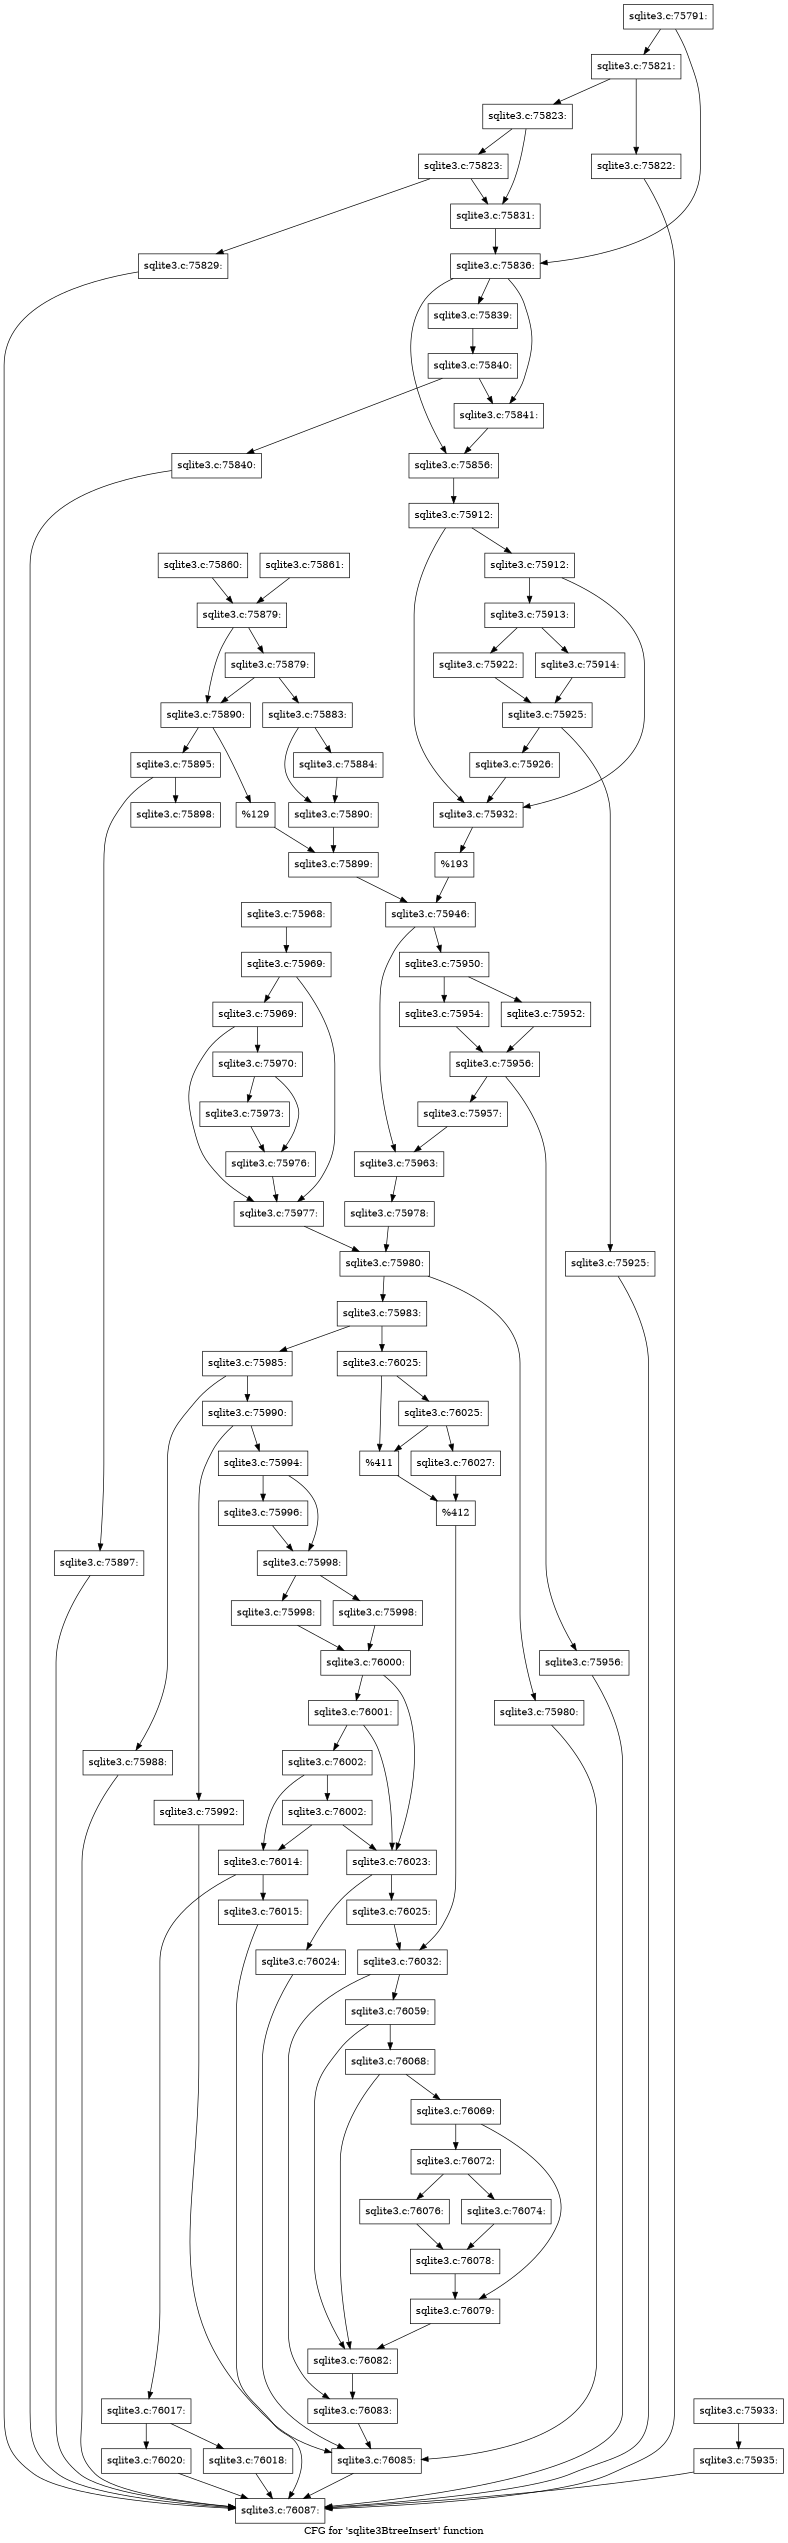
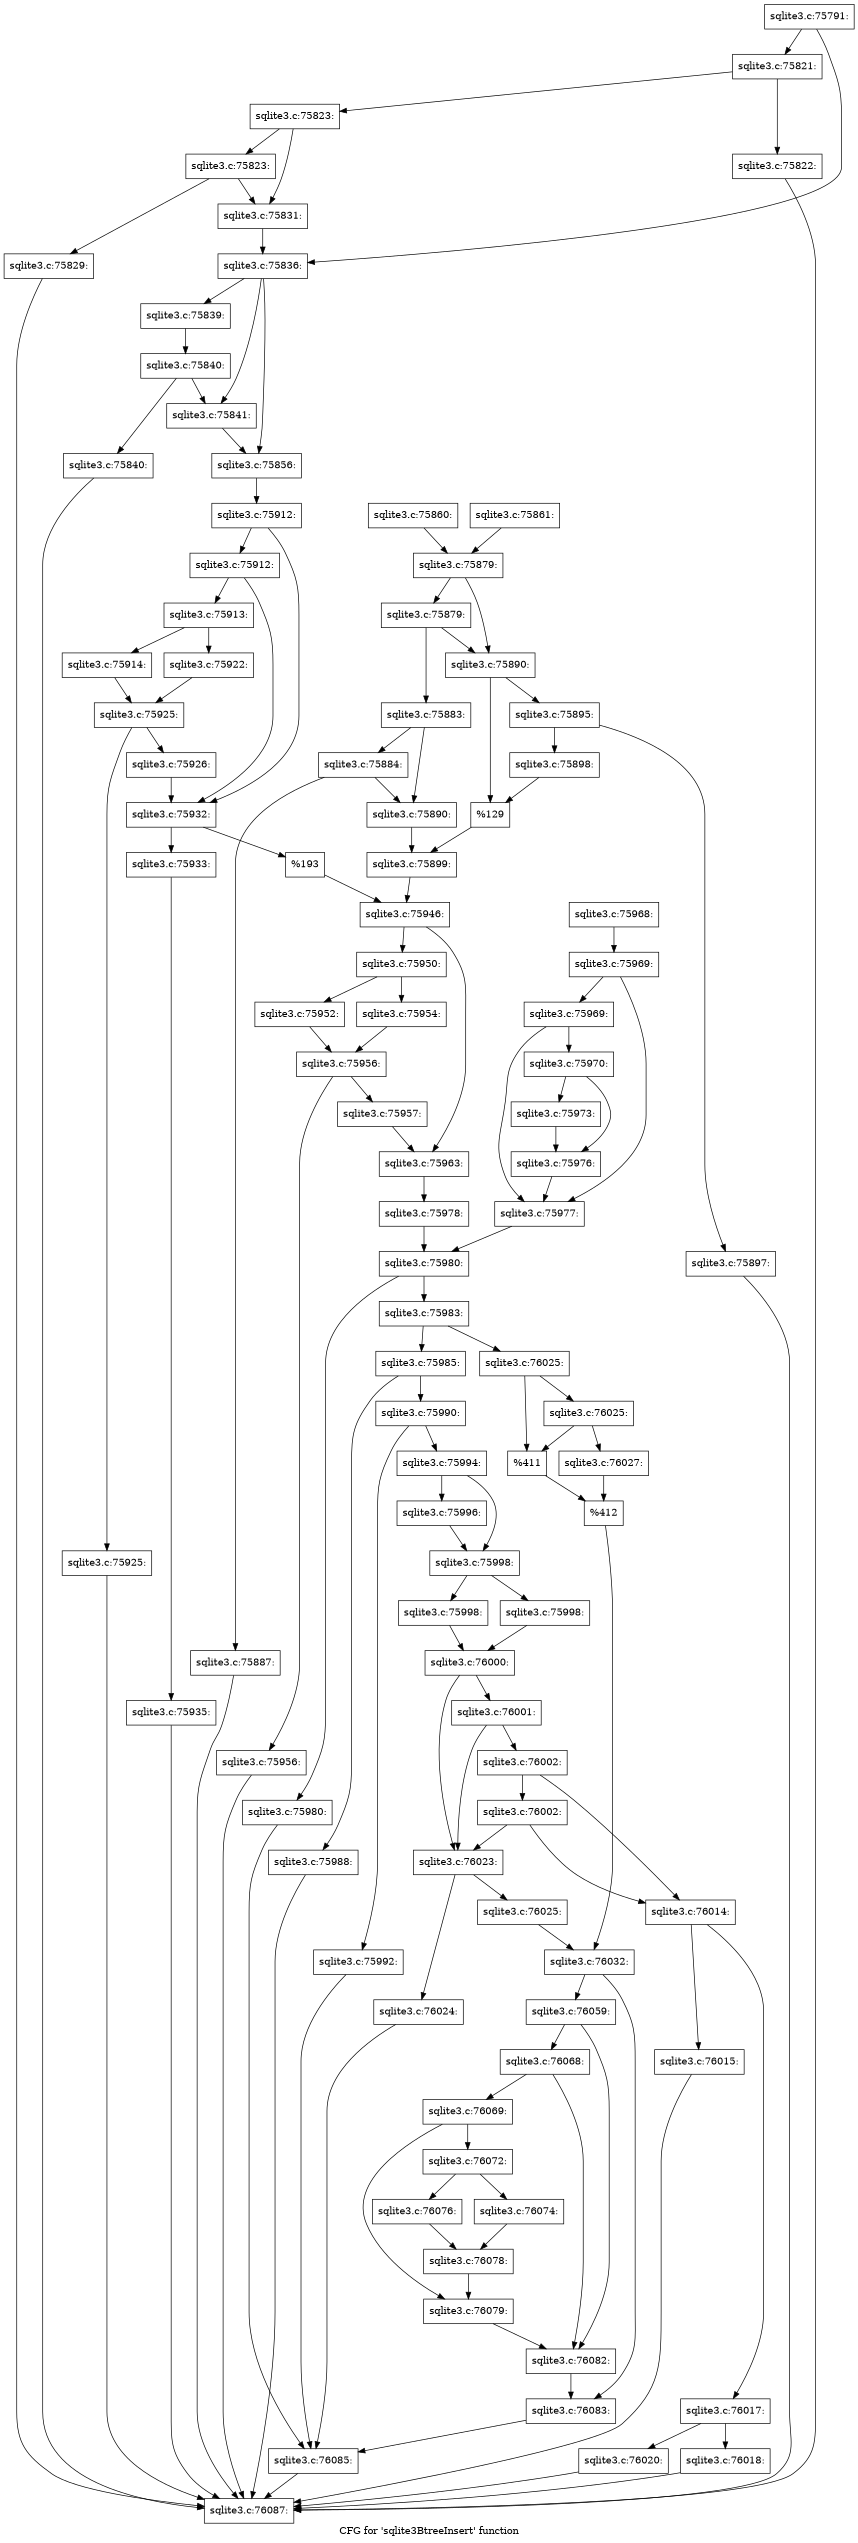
edge "sqlite3.c:75898:" -> "%129": added
edge "sqlite3.c:75932:" -> "sqlite3.c:75933:": added
node "sqlite3.c:75887:": added
